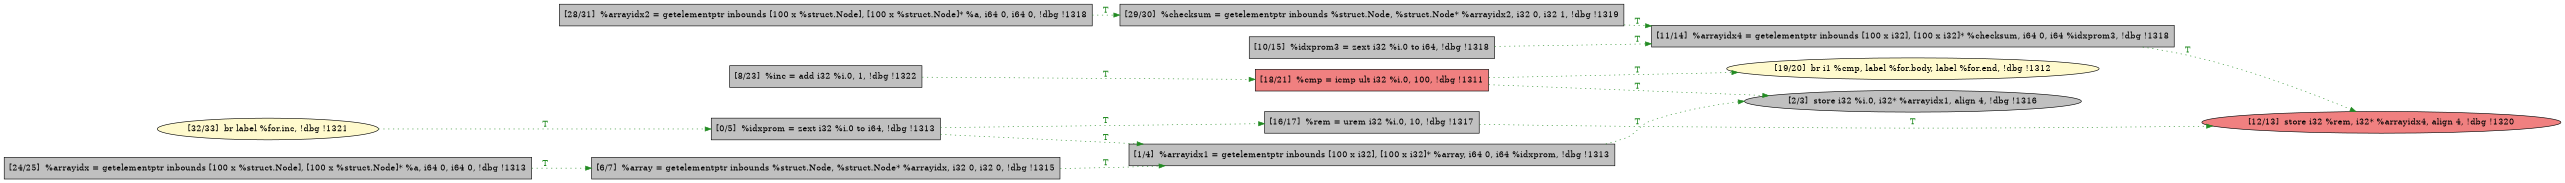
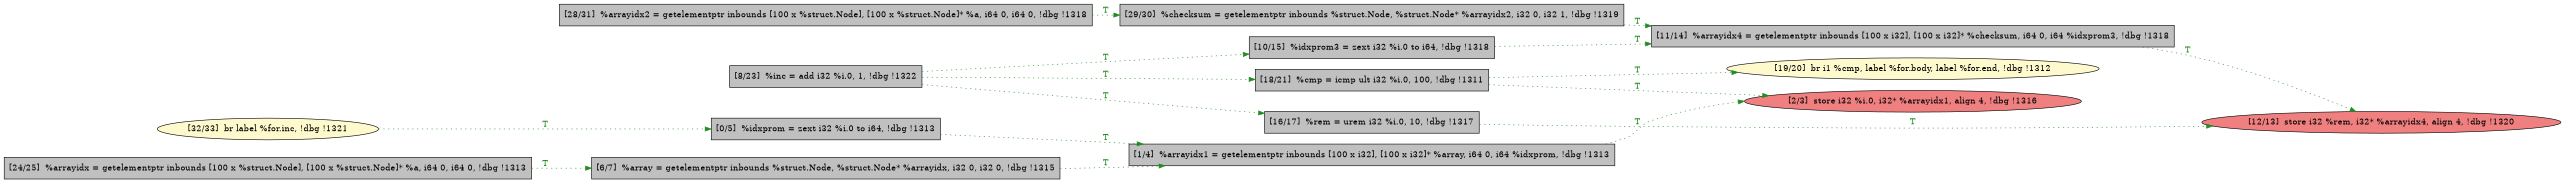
edge "[8/23]  %inc = add i32 %i.0, 1, !dbg !1322" -> "[10/15]  %idxprom3 = zext i32 %i.0 to i64, !dbg !1318": added, label "T"
node "[18/21]  %cmp = icmp ult i32 %i.0, 100, !dbg !1311": fillcolor lightcoral -> grey
node "[2/3]  store i32 %i.0, i32* %arrayidx1, align 4, !dbg !1316": fillcolor grey -> lightcoral
edge "[0/5]  %idxprom = zext i32 %i.0 to i64, !dbg !1313" -> "[16/17]  %rem = urem i32 %i.0, 10, !dbg !1317": now "[8/23]  %inc = add i32 %i.0, 1, !dbg !1322" -> "[16/17]  %rem = urem i32 %i.0, 10, !dbg !1317"
